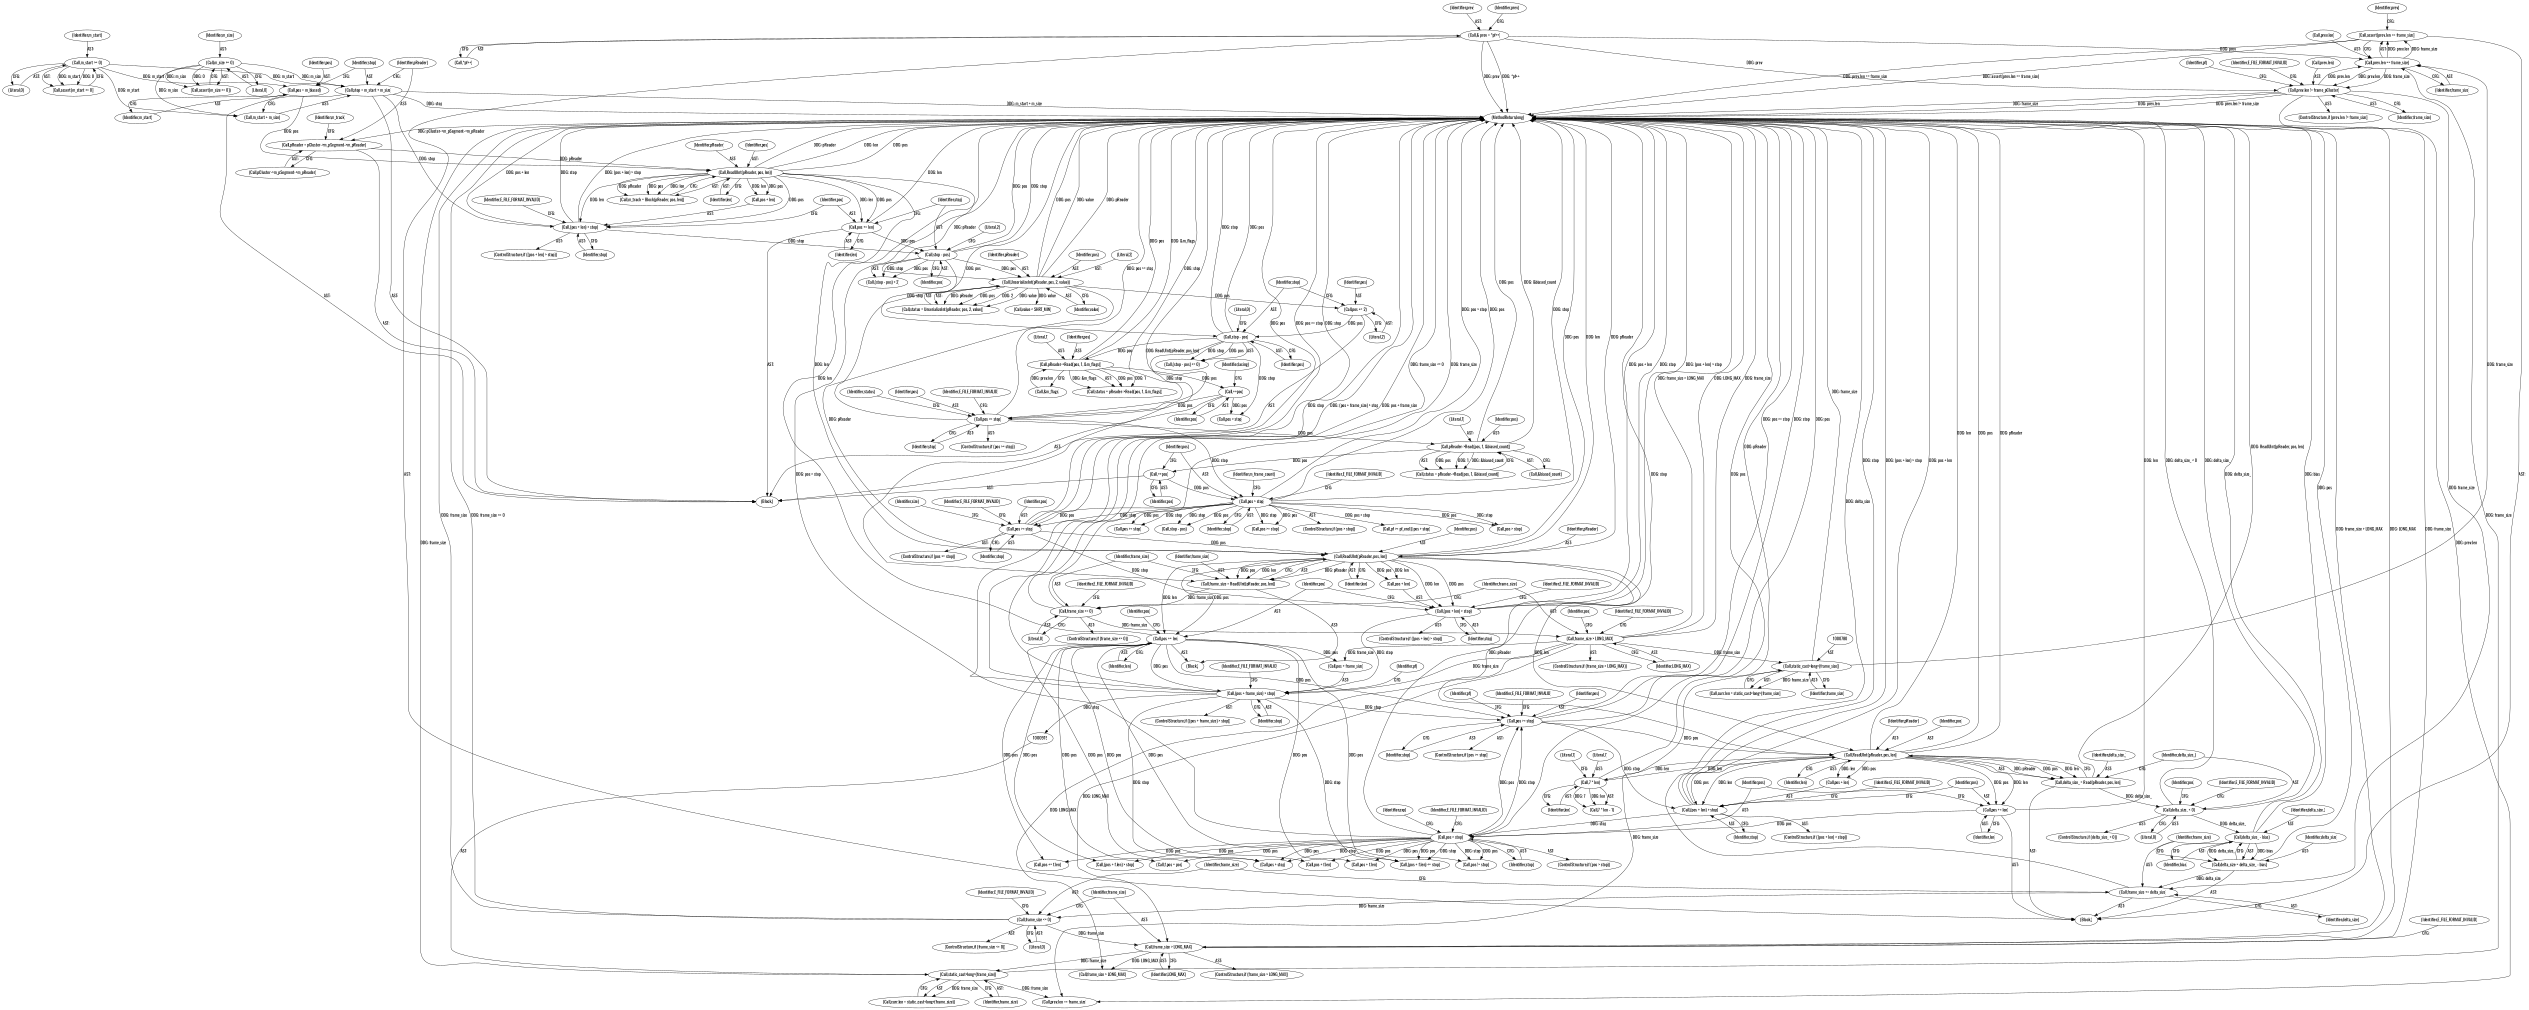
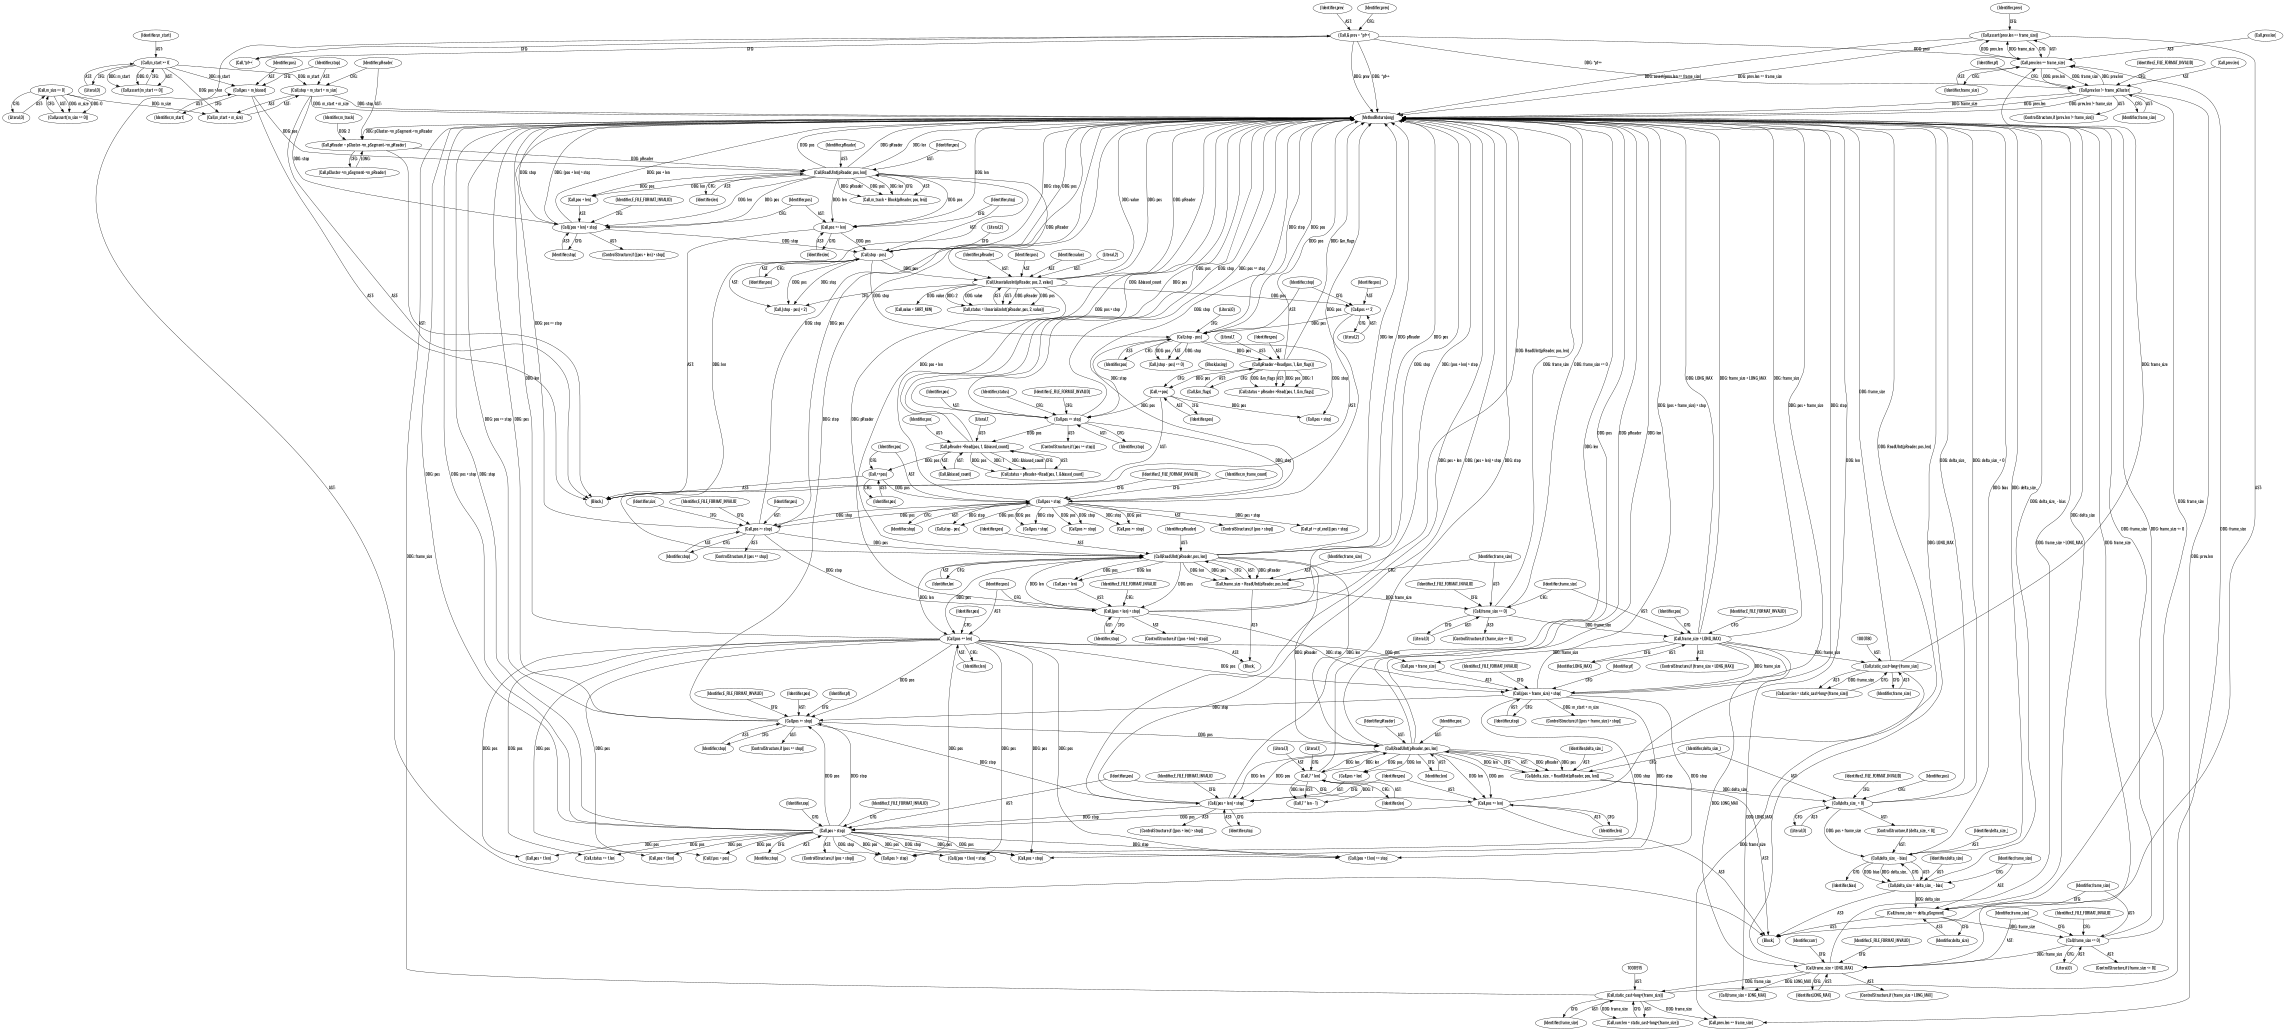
node "(Identifier,m_size)": removed
edge "(Call,*pf++)" -> "(Call,& prev = *pf++)": label "AST: " -> "CFG: "
edge "(Call,& prev = *pf++)" -> "(Call,prev.len != frame_pCluster)": label "DDG: prev" -> "DDG: *pf++"
edge "(Call,m_size >= 0)" -> "(Call,stop = m_start + m_size)": removed, label "DDG: m_size"
edge "(Call,m_start >= 0)" -> "(Call,m_start + m_size)": label "DDG: m_start" -> "DDG: pos + len"
edge "(Call,stop = m_start + m_size)" -> "(Call,m_start + m_size)": label "CFG: " -> "AST: "
edge "(Identifier,m_track)" -> "(Call,pReader = pCluster->m_pSegment->m_pReader)": label "CFG: " -> "DDG: 2"
edge "(Call,pCluster->m_pSegment->m_pReader)" -> "(Call,pReader = pCluster->m_pSegment->m_pReader)": label "AST: " -> "LONG: "
edge "(Call,UnserializeInt(pReader, pos, 2, value))" -> "(Identifier,value)": now "(Call,UnserializeInt(pReader, pos, 2, value))" -> "(Call,(stop - pos) < 2)"
node "(Identifier,lacing)": label "(Identifier,lacing)" -> "(Block,lacing)"
edge "(Call,&m_flags)" -> "(Call,pReader->Read(pos, 1, &m_flags))": label "DDG: prev.len" -> "AST: "
edge "(MethodReturn,long)" -> "(Call,frame_size = ReadUInt(pReader, pos, len))": reversed
edge "(Call,7 * len)" -> "(MethodReturn,long)": label "DDG: pReader" -> "DDG: len"
edge "(Call,pReader->Read(pos, 1, &biased_count))" -> "(Call,&biased_count)": label "CFG: " -> "AST: "
edge "(Call,delta_size = delta_size_ - bias)" -> "(MethodReturn,long)": label "DDG: pos" -> "DDG: delta_size_ - bias"
edge "(Call,(pos + frame_size) > stop)" -> "1000915": now "(Call,(pos + frame_size) > stop)" -> "(Call,pos != stop)"
edge "(Call,(pos + frame_size) > stop)" -> "(ControlStructure,if ((pos + frame_size) > stop))": label "AST: " -> "DDG: m_start + m_size"
node "(Call,delta_size_ = Read(pReader, pos, len))": label "(Call,delta_size_ = Read(pReader, pos, len))" -> "(Call,delta_size_ = ReadUInt(pReader, pos, len))"
edge "(Call,delta_size_ < 0)" -> "(Call,delta_size_ - bias)": label "DDG: delta_size_" -> "DDG: pos + frame_size"
edge "(Identifier,bias)" -> "(Call,delta_size_ - bias)": now "(ControlStructure,if (delta_size_ < 0))" -> "(Call,delta_size_ - bias)"
node "(Call,pos += f.len)": label "(Call,pos += f.len)" -> "(Call,status += f.len)"
node "(Call,frame_size += delta_size)": label "(Call,frame_size += delta_size)" -> "(Call,frame_size += delta_pSegment)"
node "(Identifier,curr)": added
